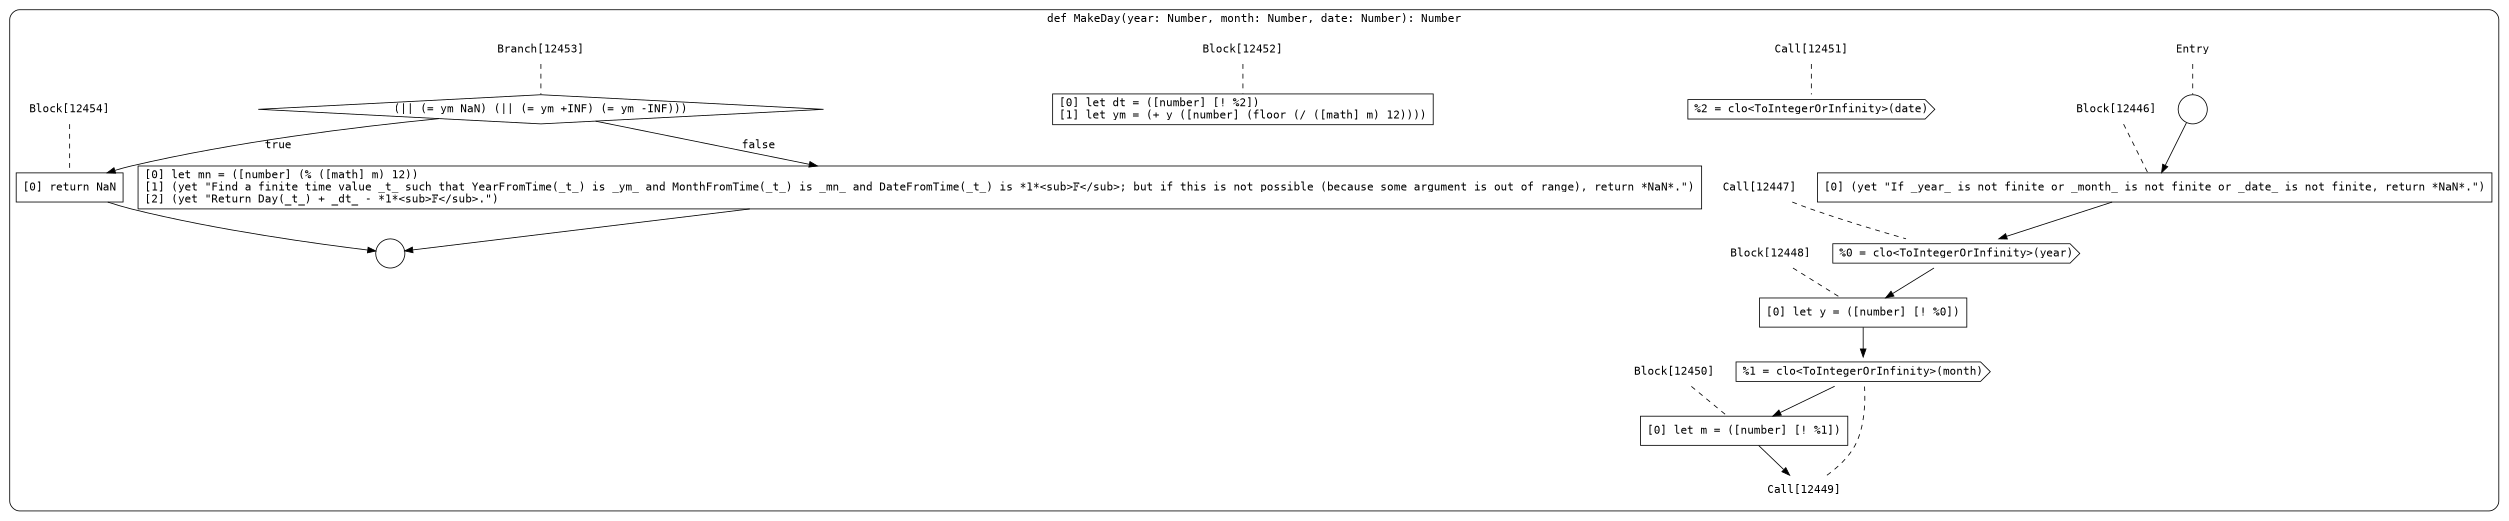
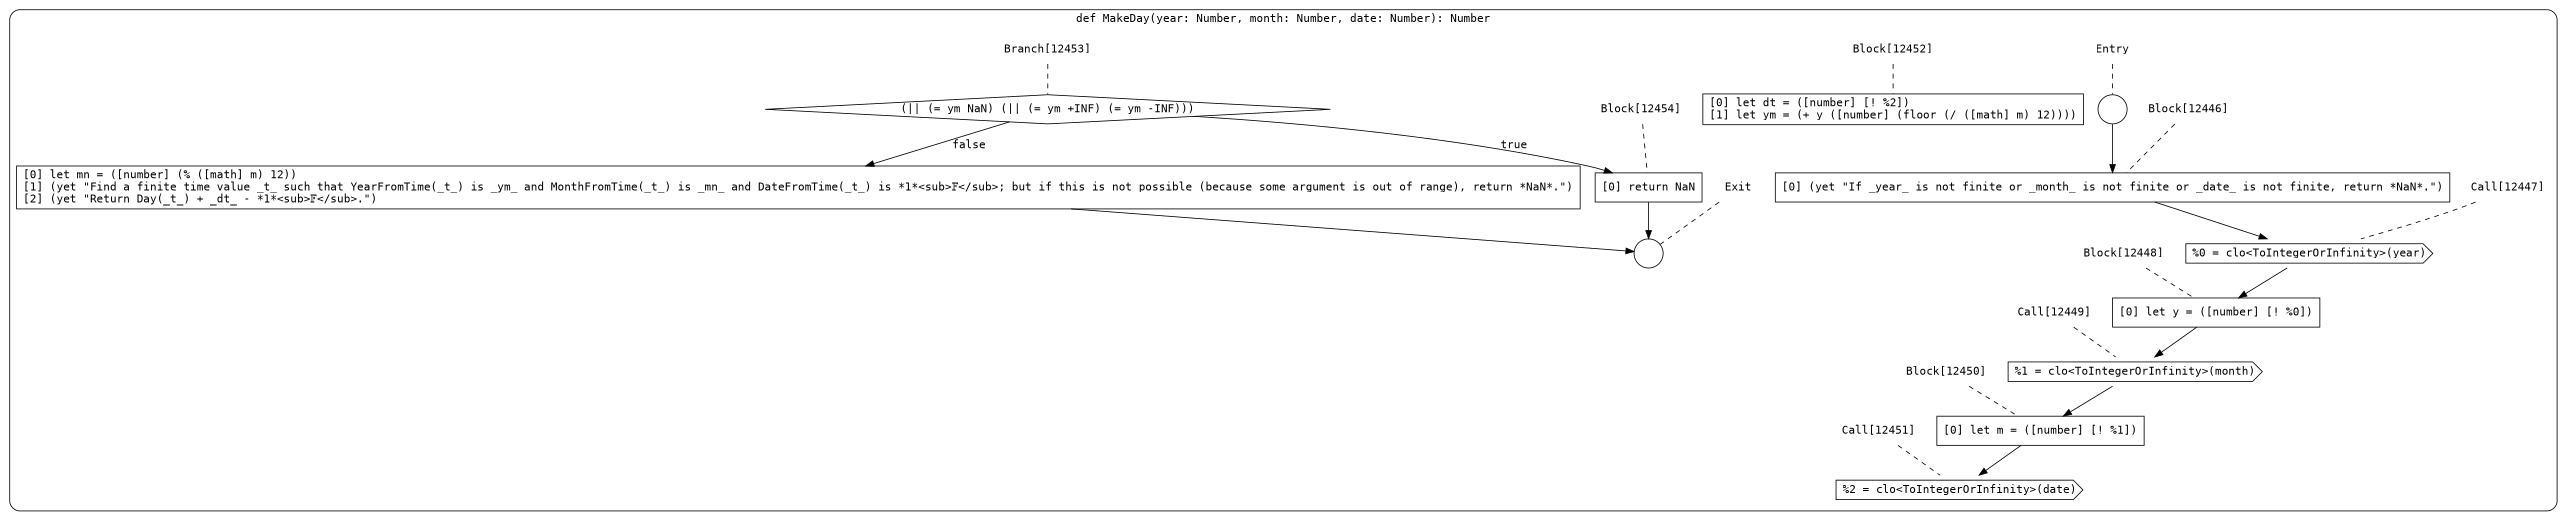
node "Exit": added
edge "[0] let m = ([number] [! %1])" -> "Call[12449]": now "[0] let m = ([number] [! %1])" -> "%2 = clo<ToIntegerOrInfinity>(date)"
